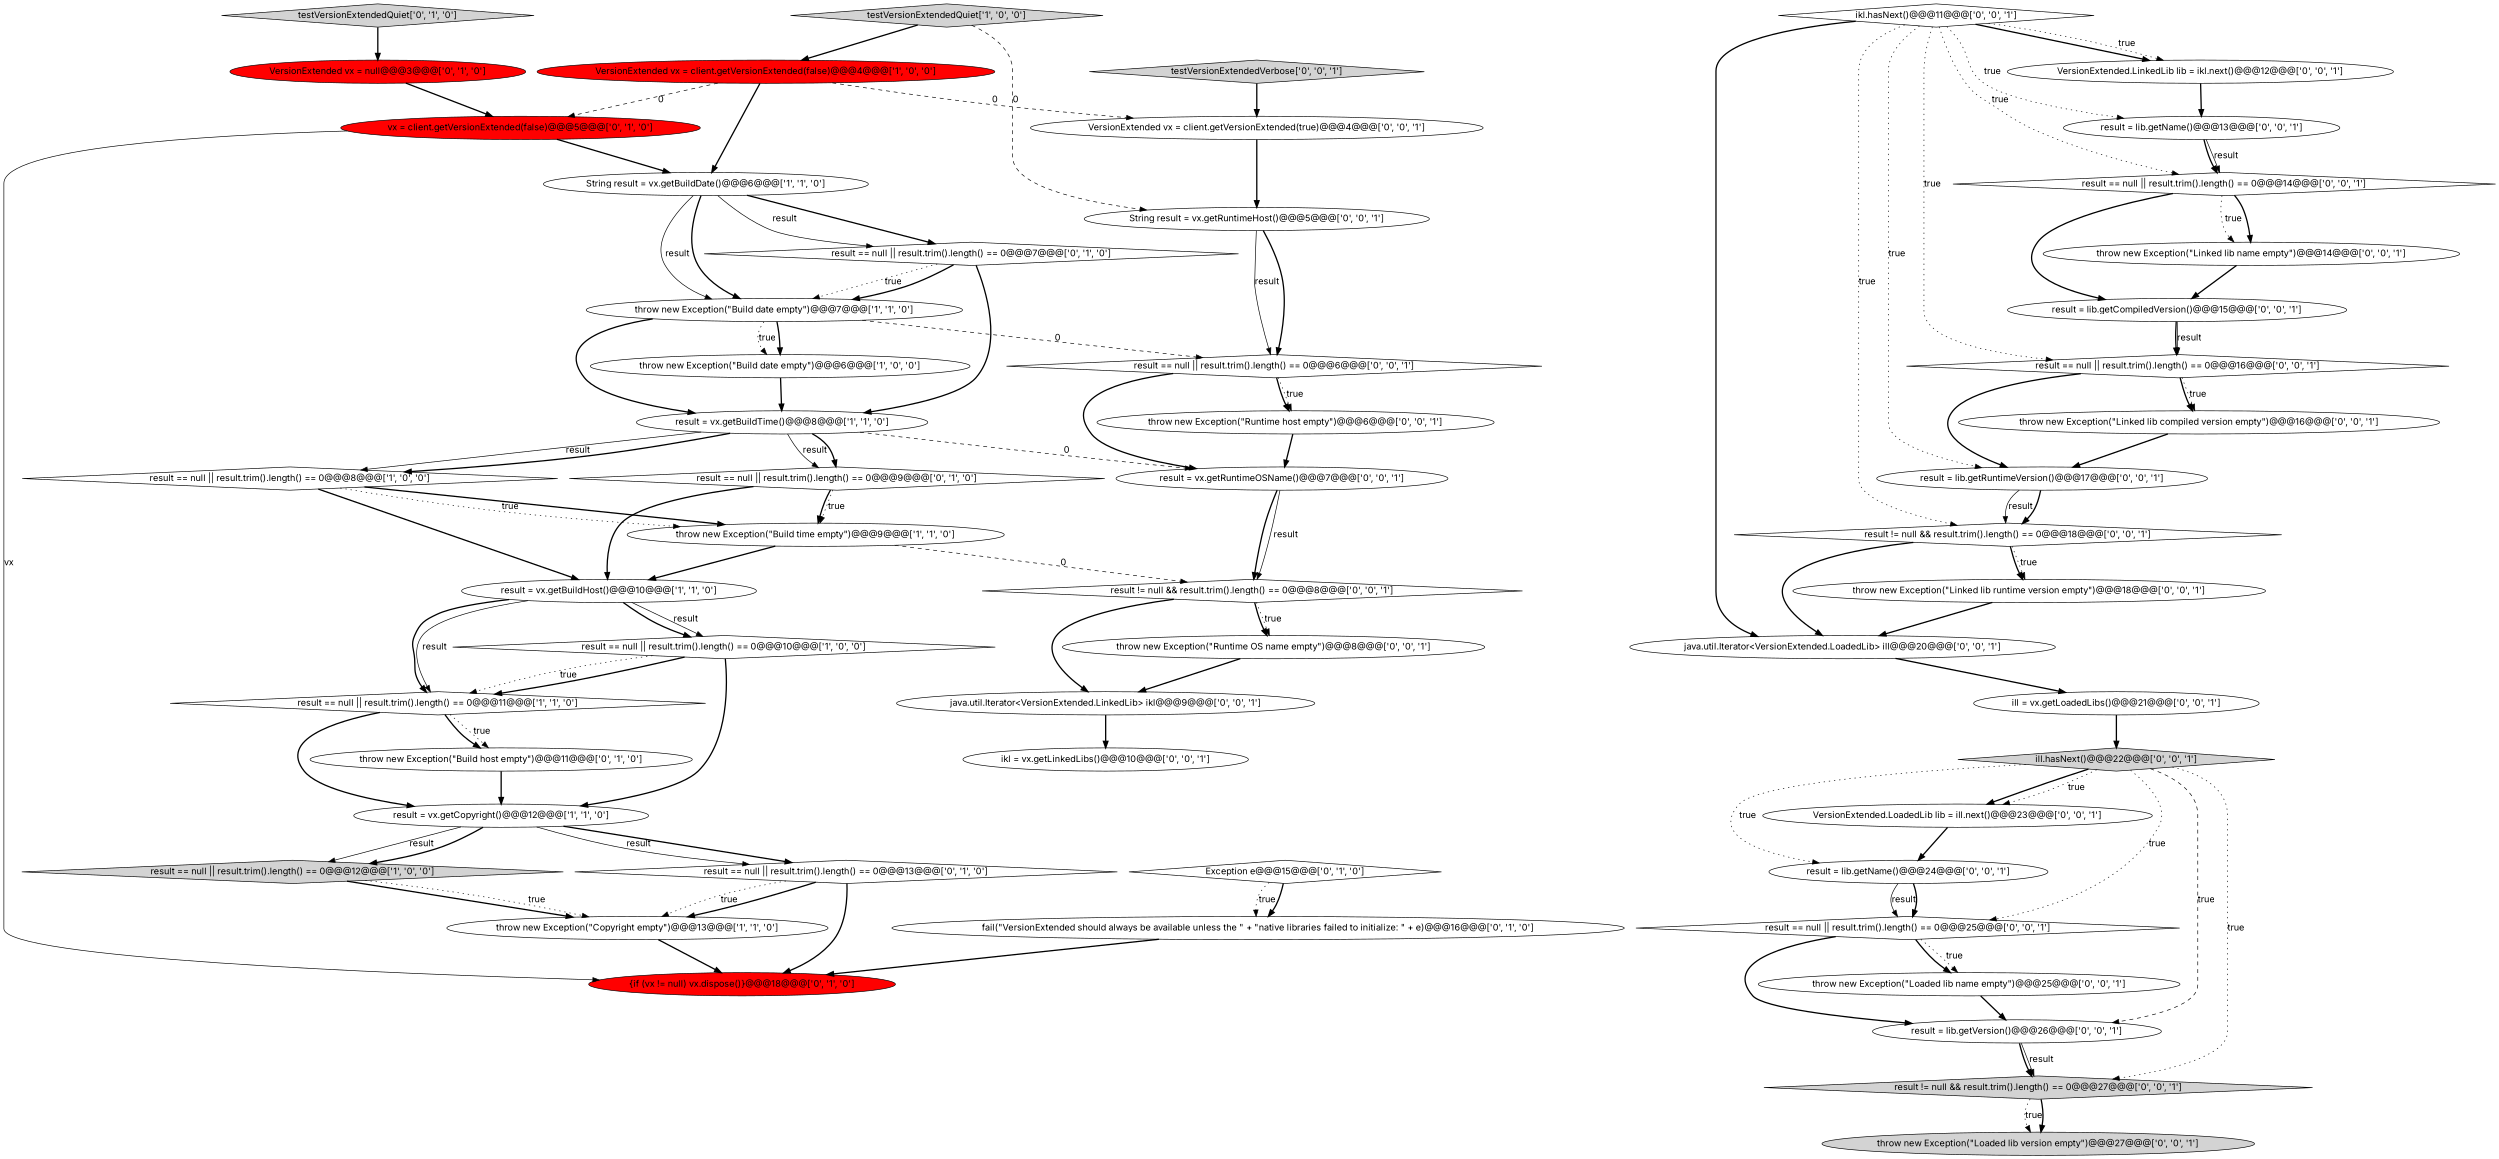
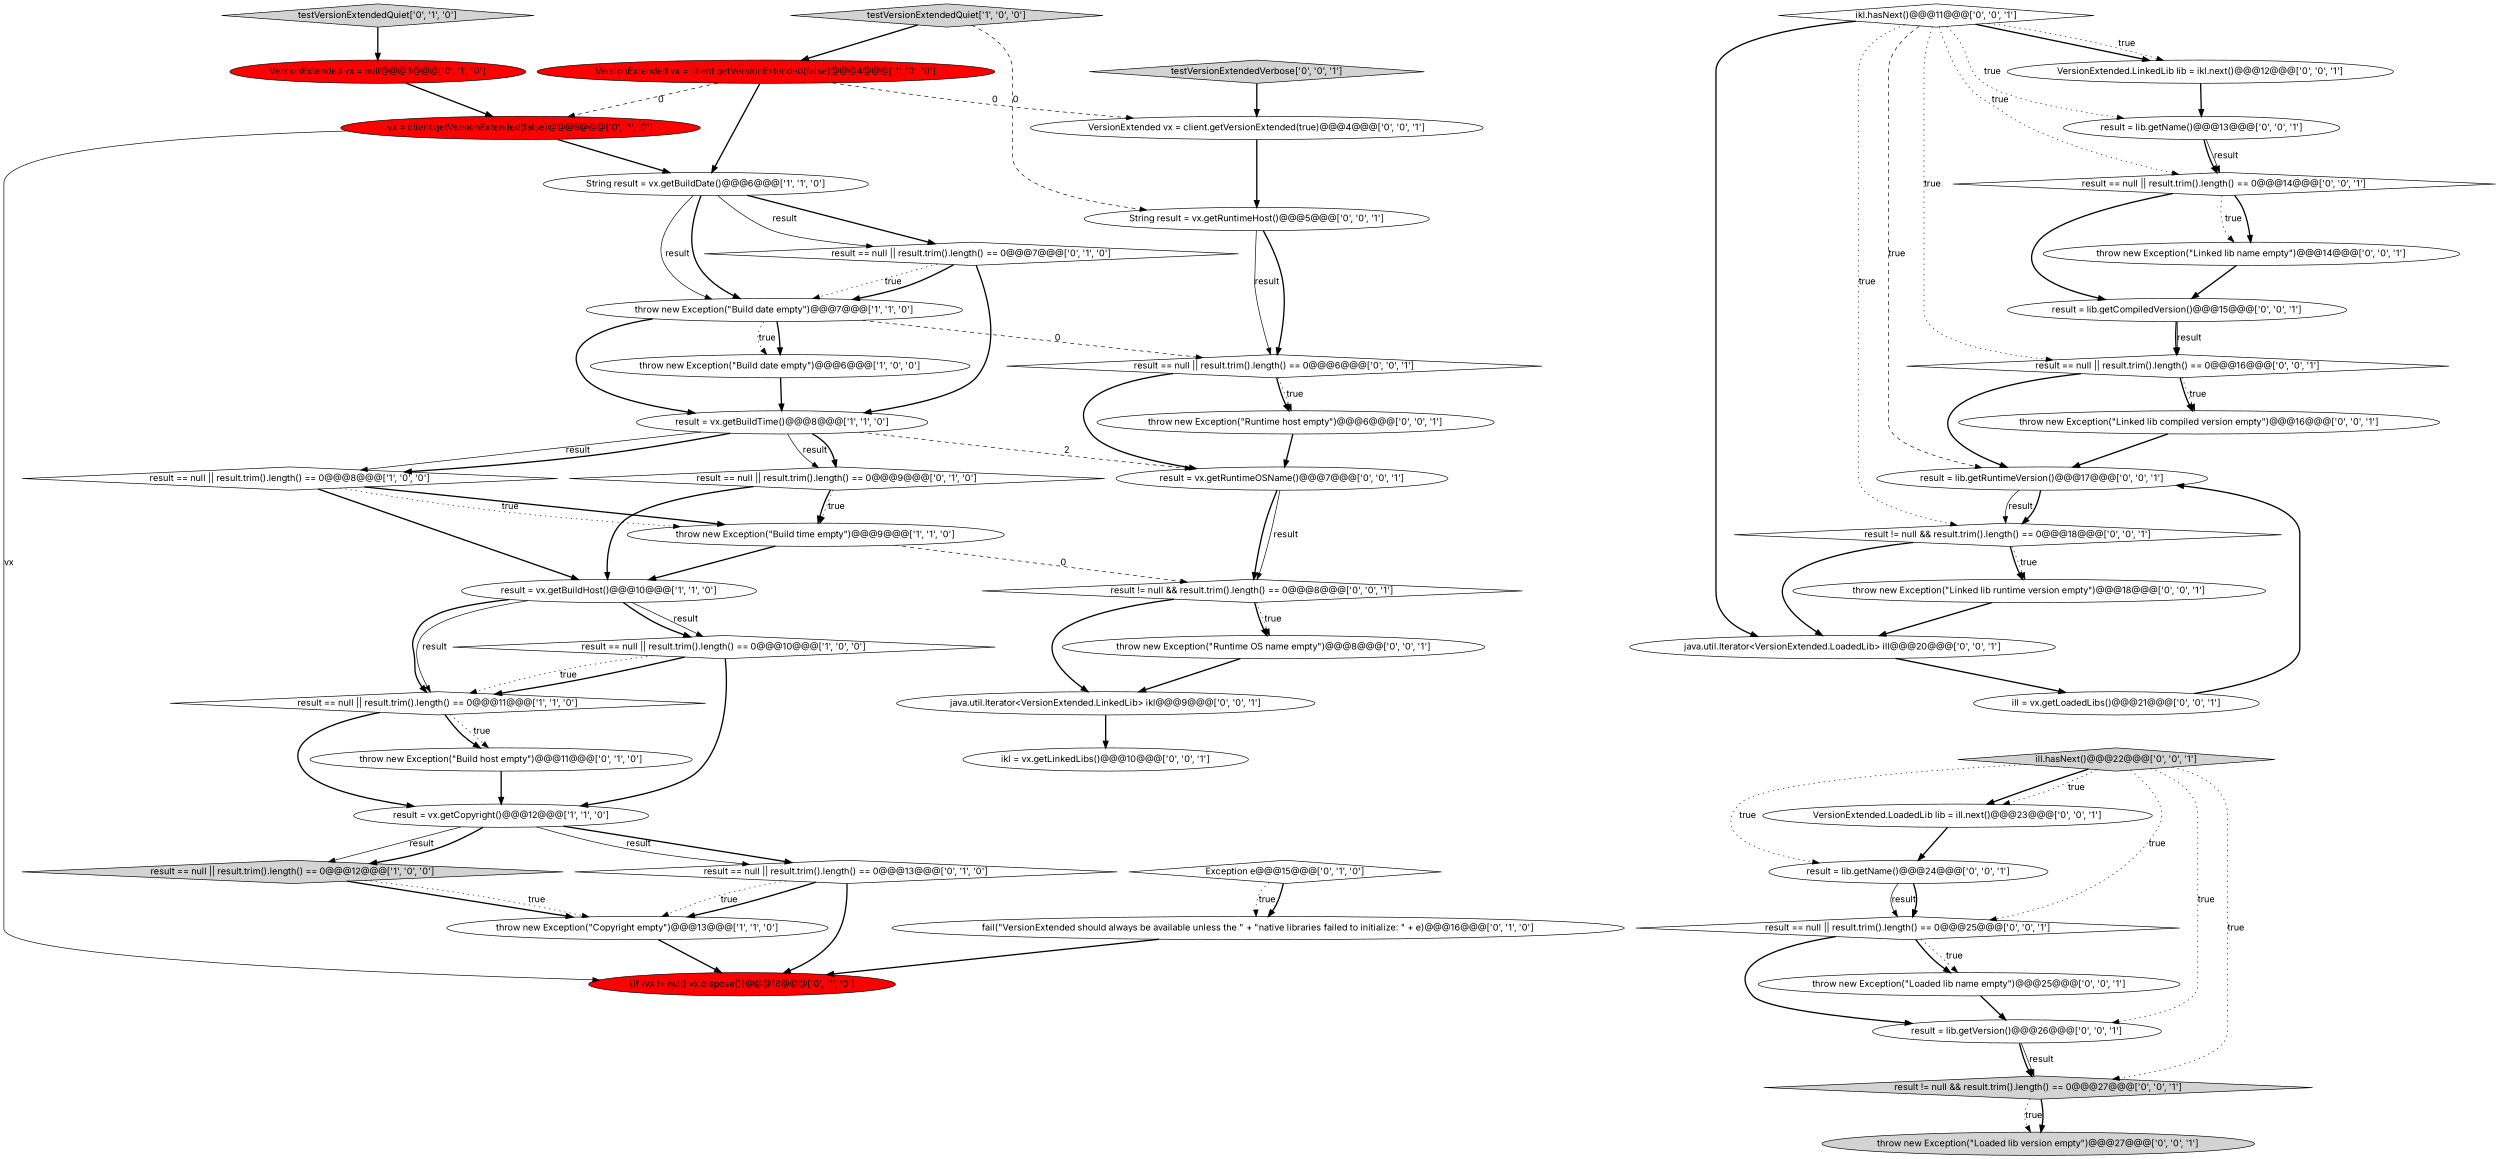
edge "ikl.hasNext()@@@11@@@['0', '0', '1']" -> "result = lib.getRuntimeVersion()@@@17@@@['0', '0', '1']": style dotted -> dashed
edge "result = vx.getBuildTime()@@@8@@@['1', '1', '0']" -> "result = vx.getRuntimeOSName()@@@7@@@['0', '0', '1']": label "0" -> "2"
edge "ill = vx.getLoadedLibs()@@@21@@@['0', '0', '1']" -> "ill.hasNext()@@@22@@@['0', '0', '1']": now "ill = vx.getLoadedLibs()@@@21@@@['0', '0', '1']" -> "result = lib.getRuntimeVersion()@@@17@@@['0', '0', '1']"
edge "ill.hasNext()@@@22@@@['0', '0', '1']" -> "result = lib.getVersion()@@@26@@@['0', '0', '1']": style dashed -> dotted
